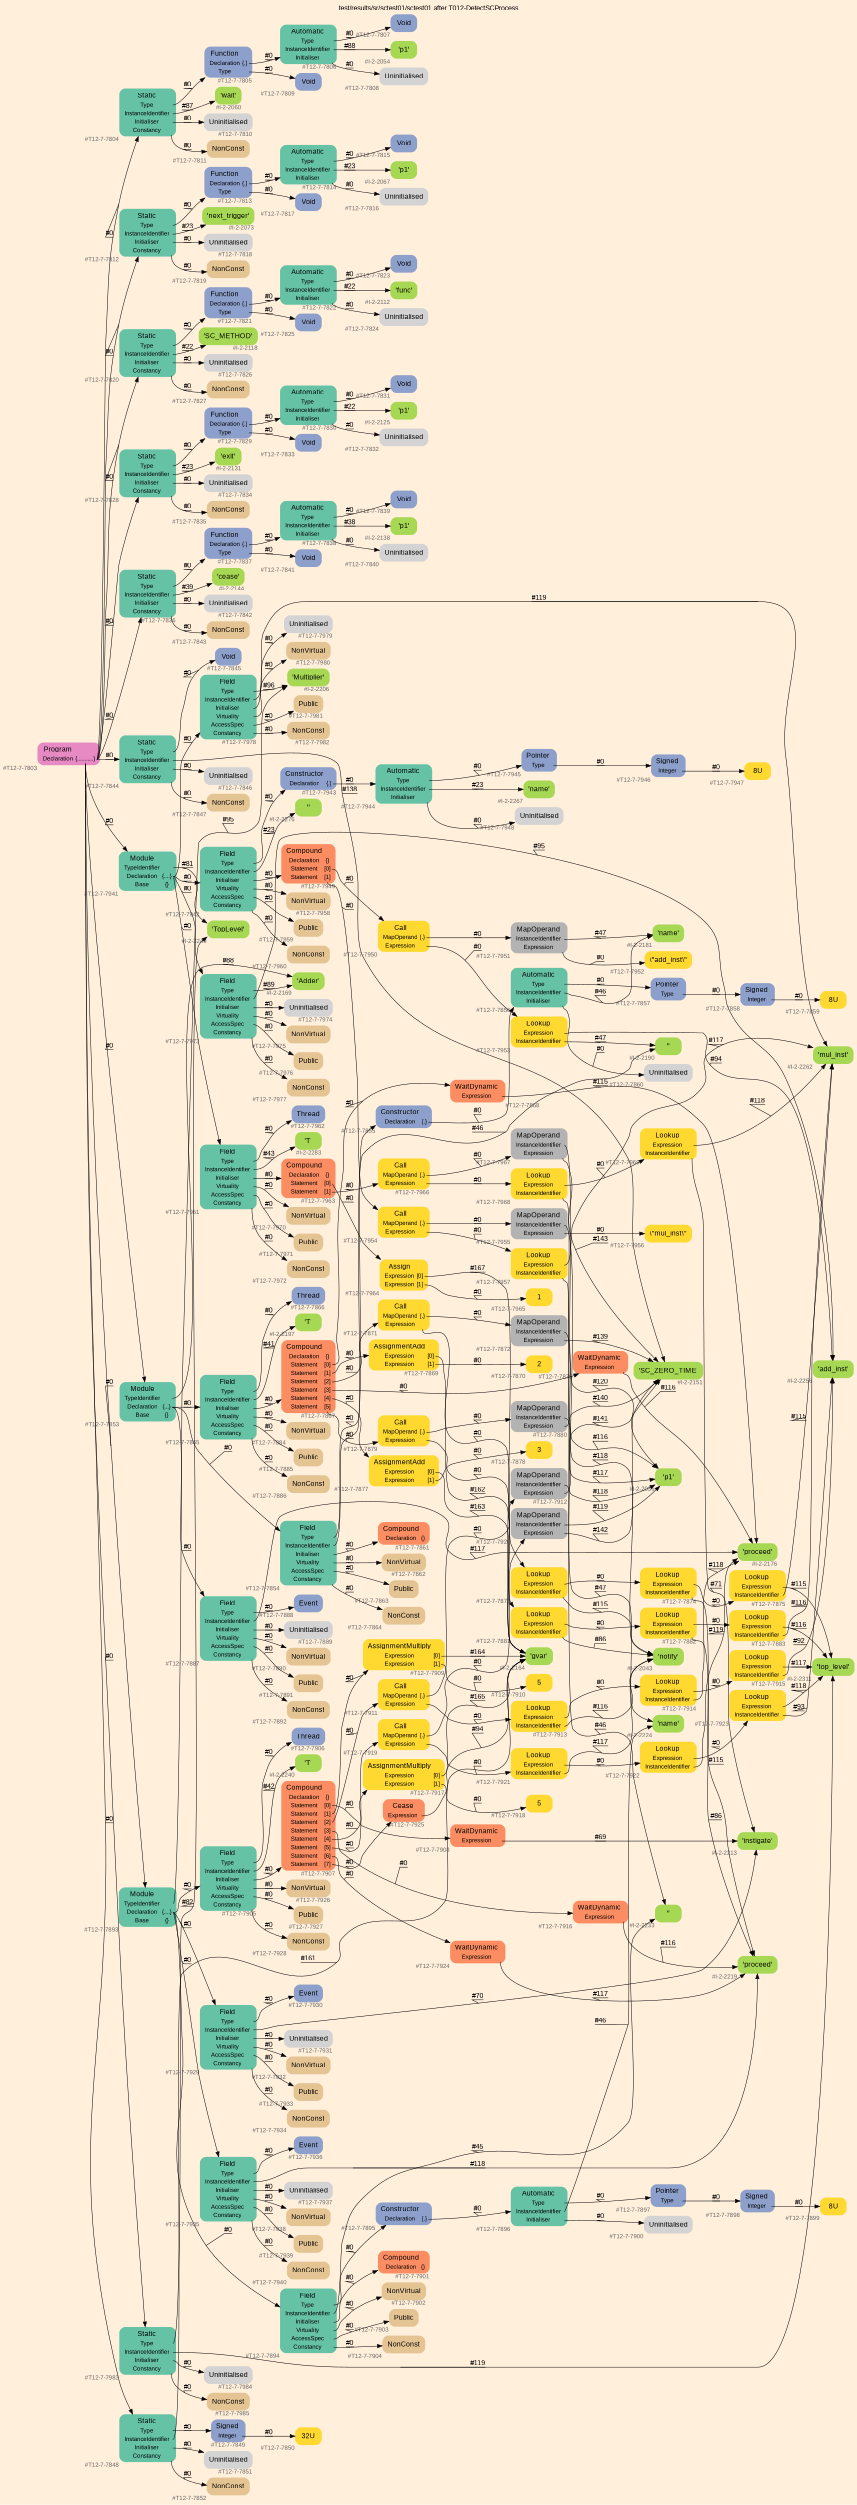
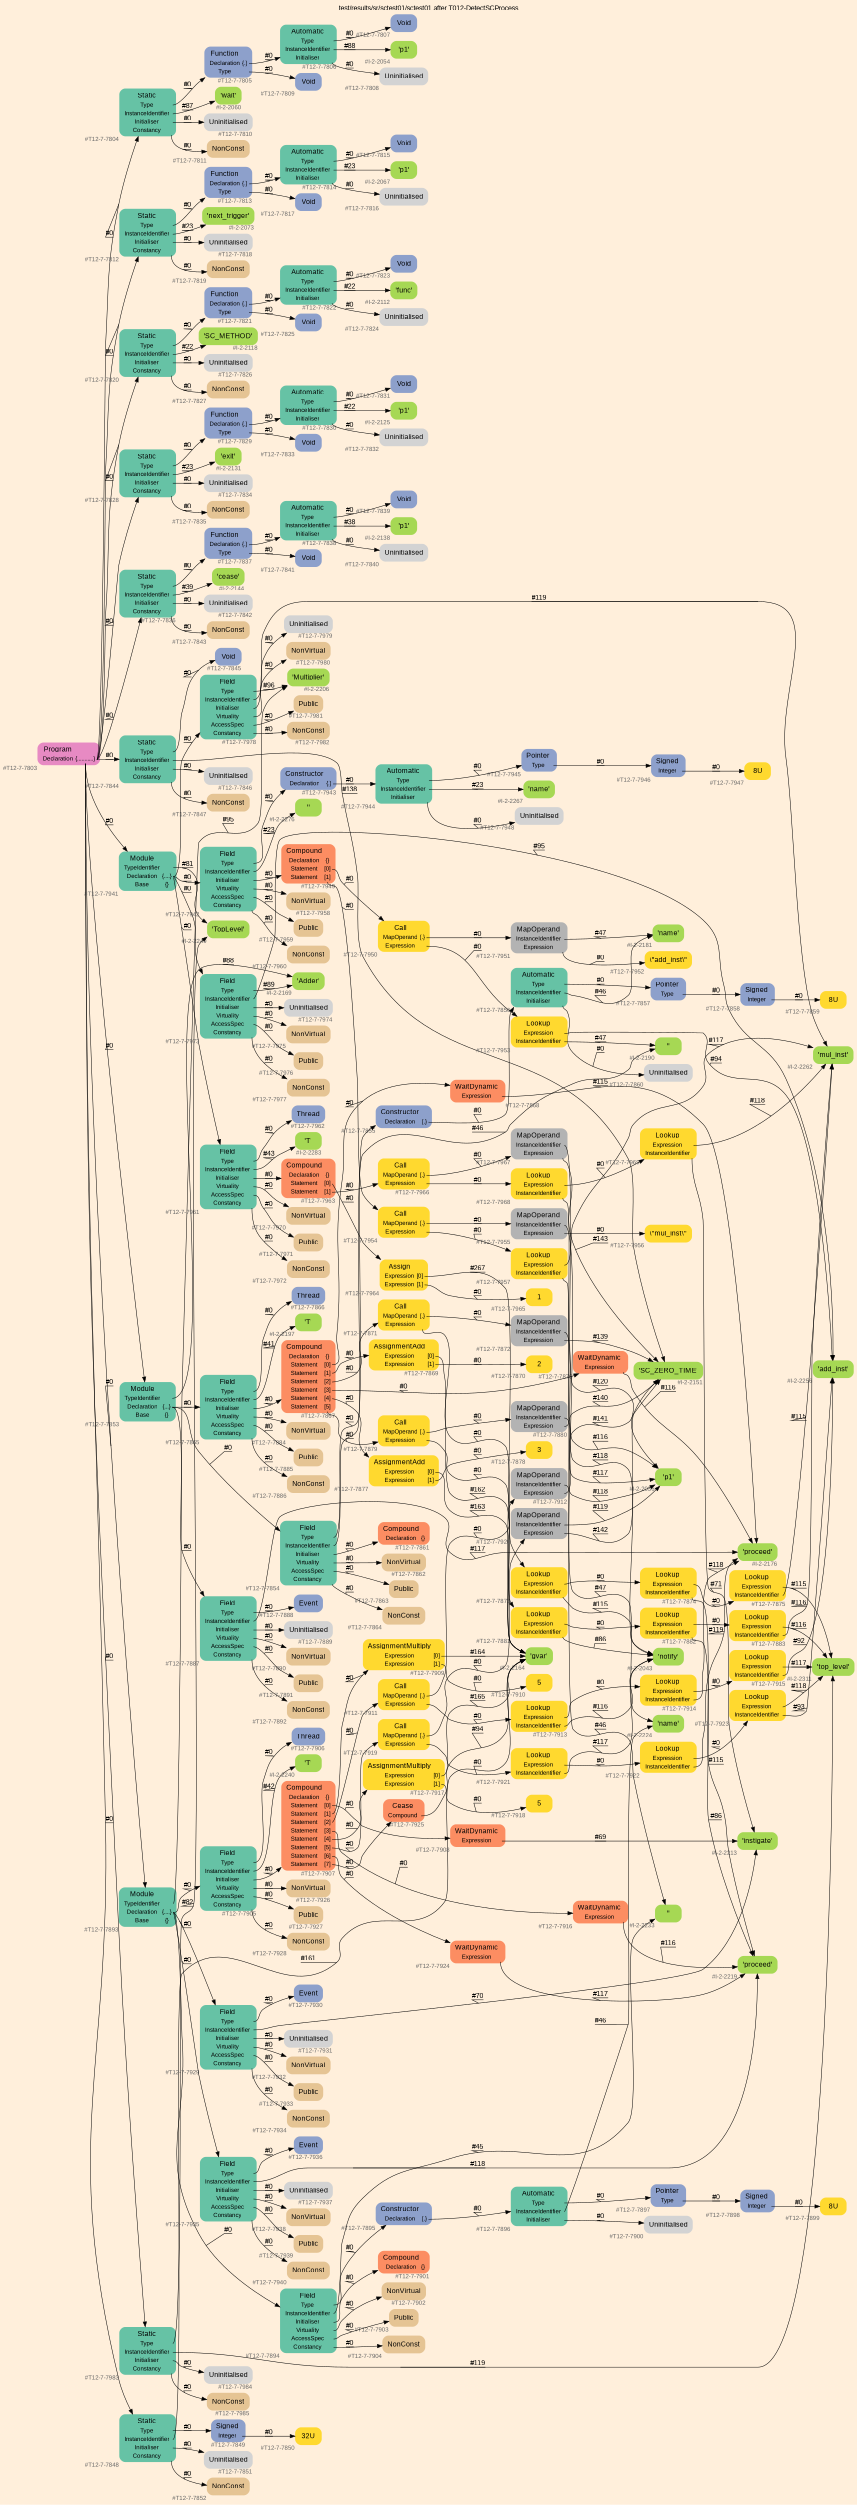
edge "Assign" -> "'gvar'": label "#167" -> "#267"
node "Cease": text "Expression" -> "Compound"
